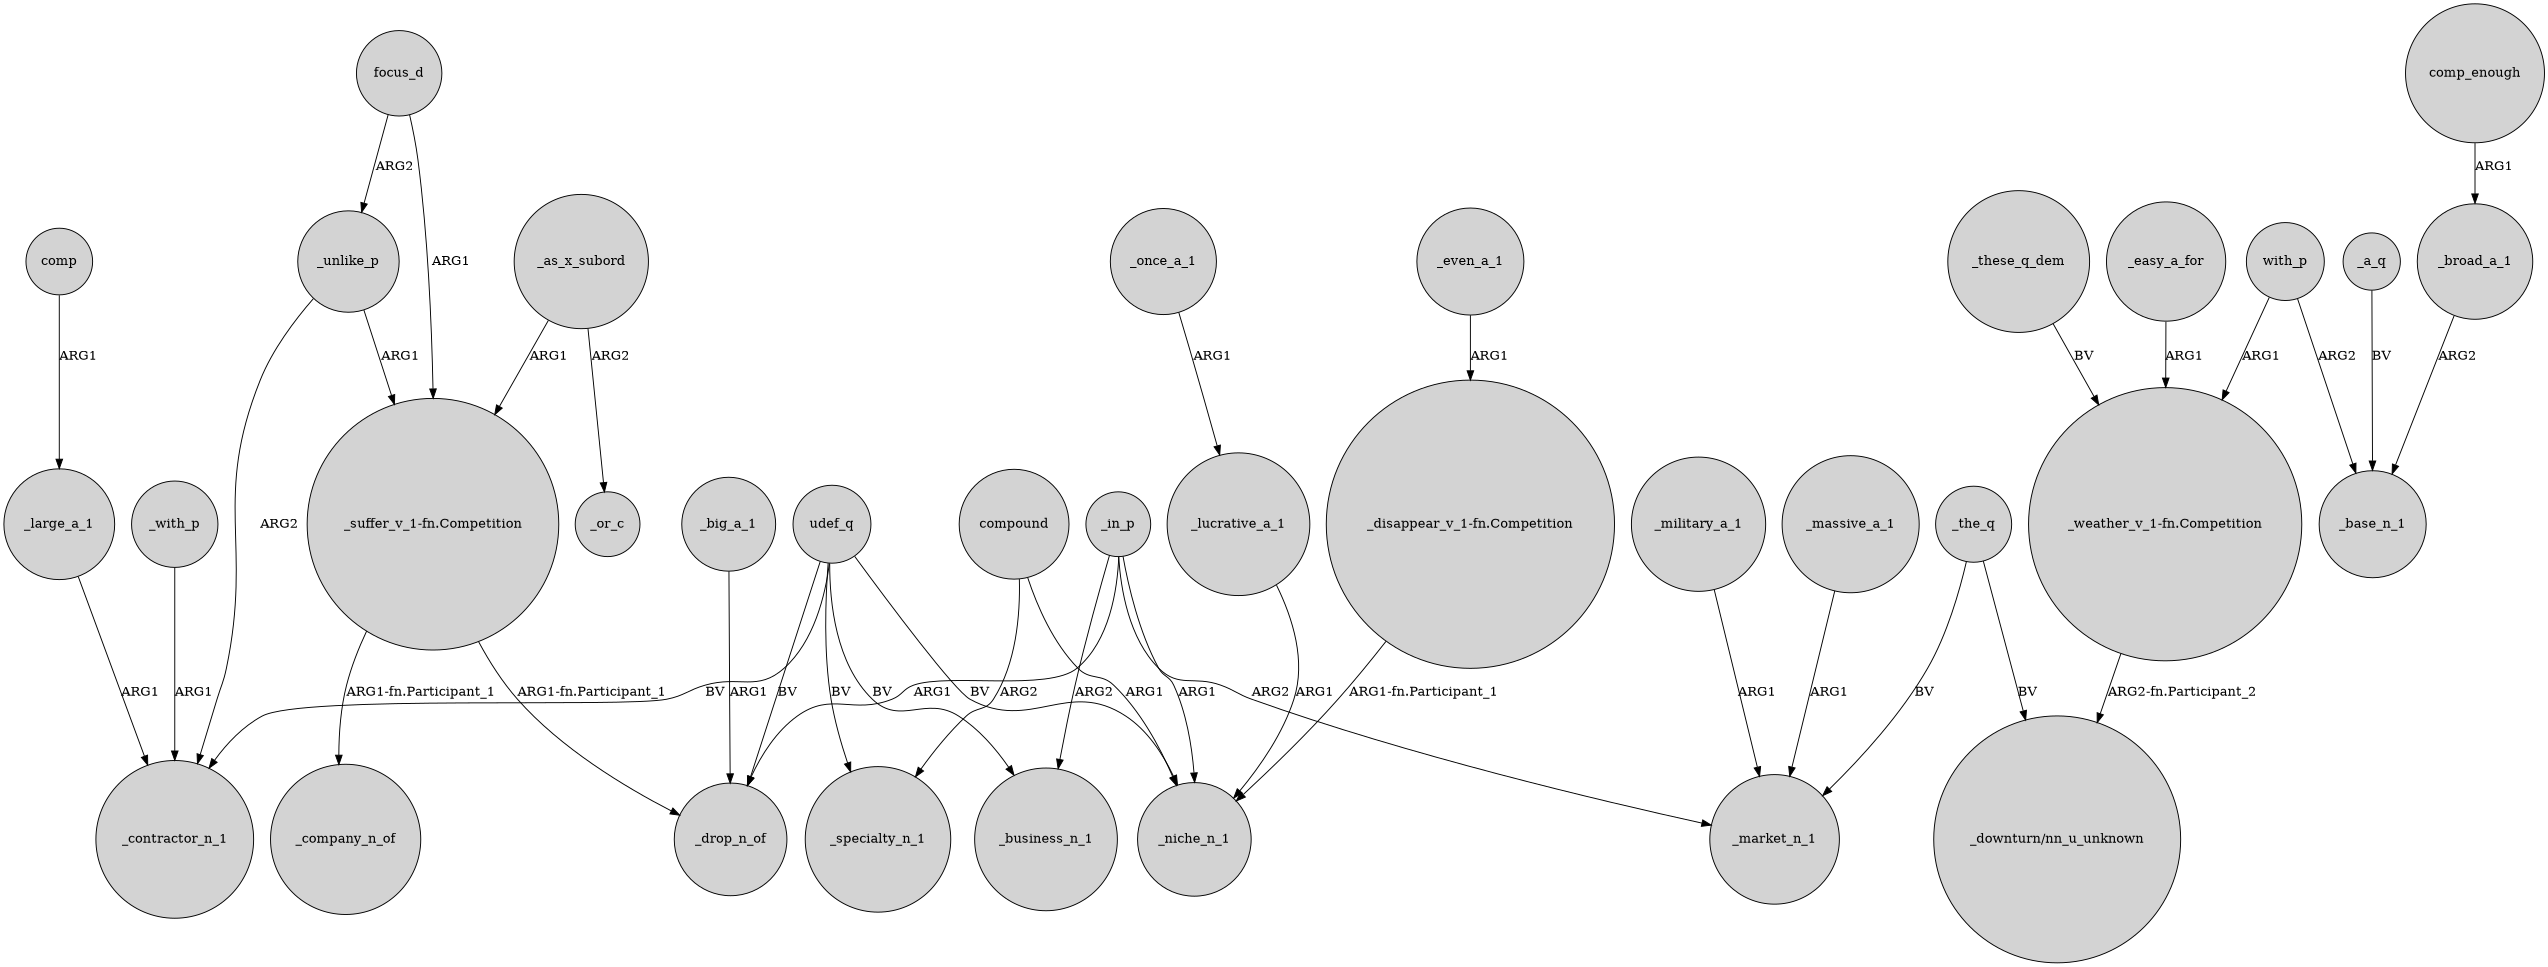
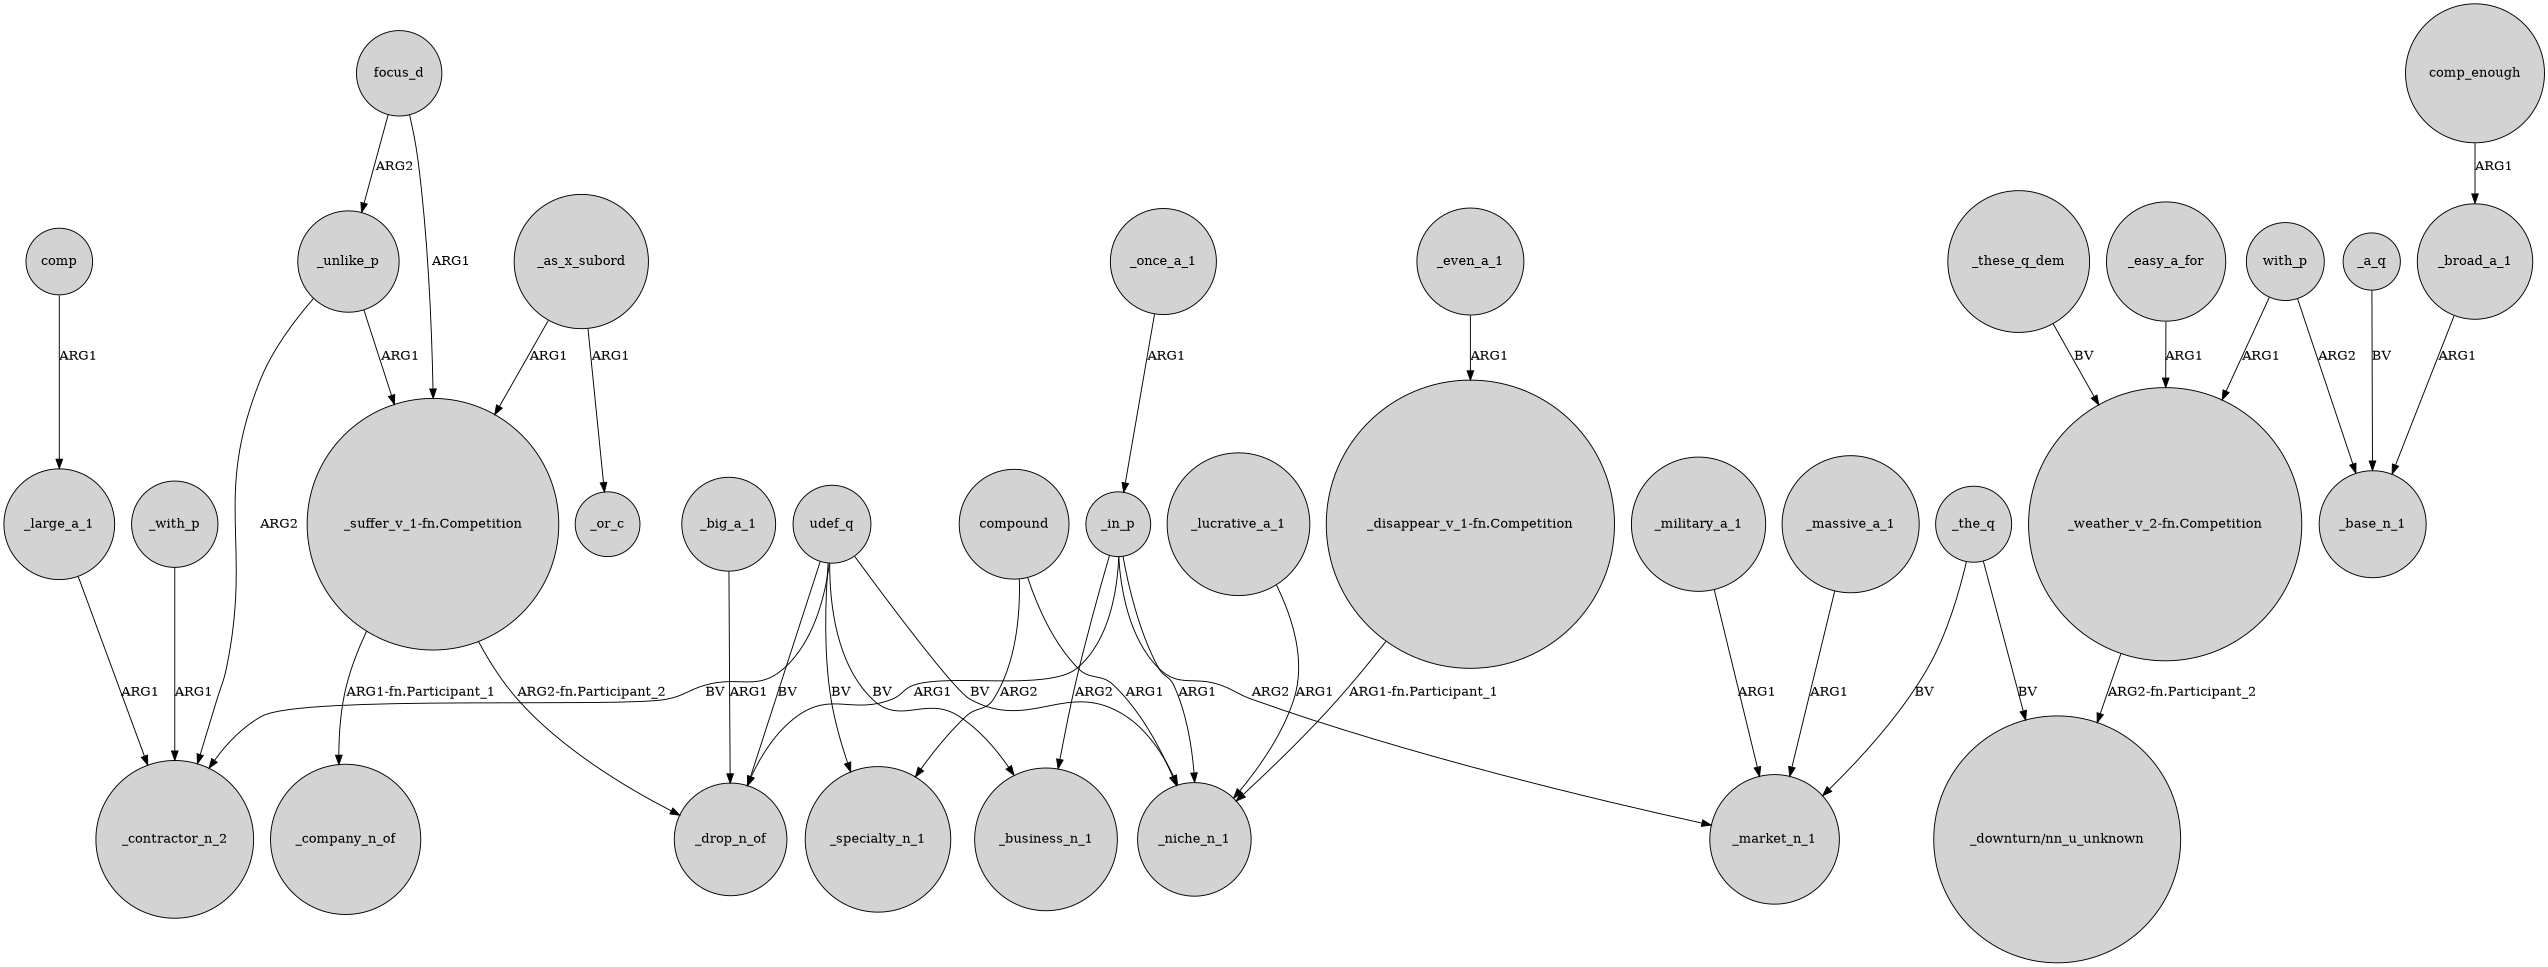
edge "_as_x_subord" -> "_or_c": label "ARG2" -> "ARG1"
edge "_broad_a_1" -> "_base_n_1": label "ARG2" -> "ARG1"
edge "_once_a_1" -> "_lucrative_a_1": now "_once_a_1" -> "_in_p"
node "_weather_v_1-fn.Competition": label "_weather_v_1-fn.Competition" -> "_weather_v_2-fn.Competition"
edge "_suffer_v_1-fn.Competition" -> "_drop_n_of": label "ARG1-fn.Participant_1" -> "ARG2-fn.Participant_2"
node "_contractor_n_1": label "_contractor_n_1" -> "_contractor_n_2"
